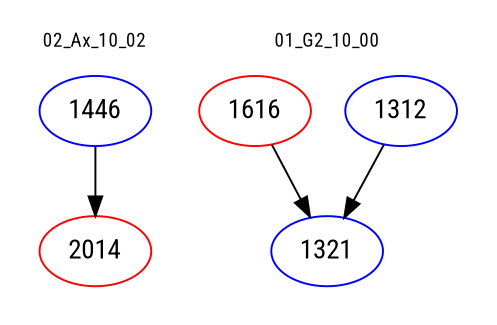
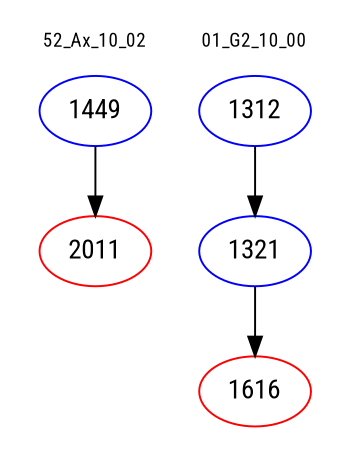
cluster "02_Ax_10_02": label "02_Ax_10_02" -> "52_Ax_10_02"
node "1446": label "1446" -> "1449"
edge "1616" -> "1321": reversed
node "2014": label "2014" -> "2011"
